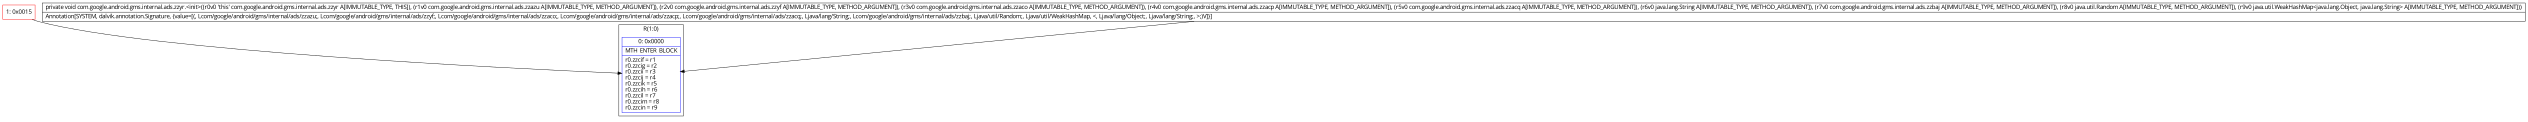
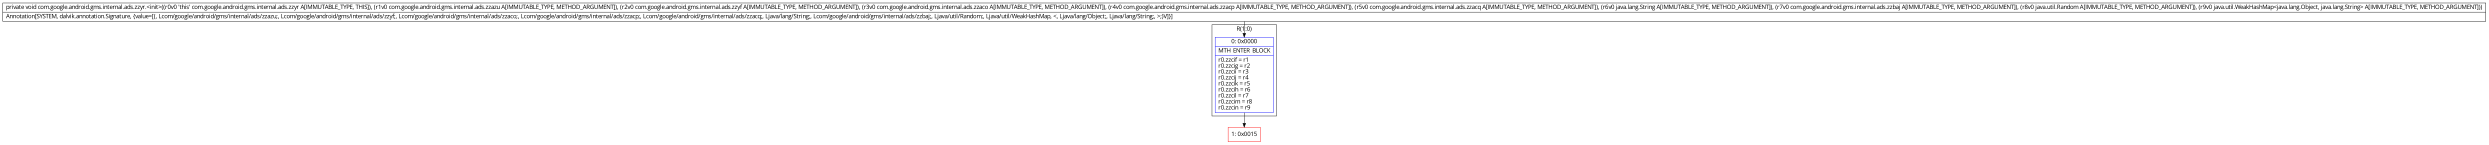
edge "1: 0x0015" -> "0: 0x0000": reversed
